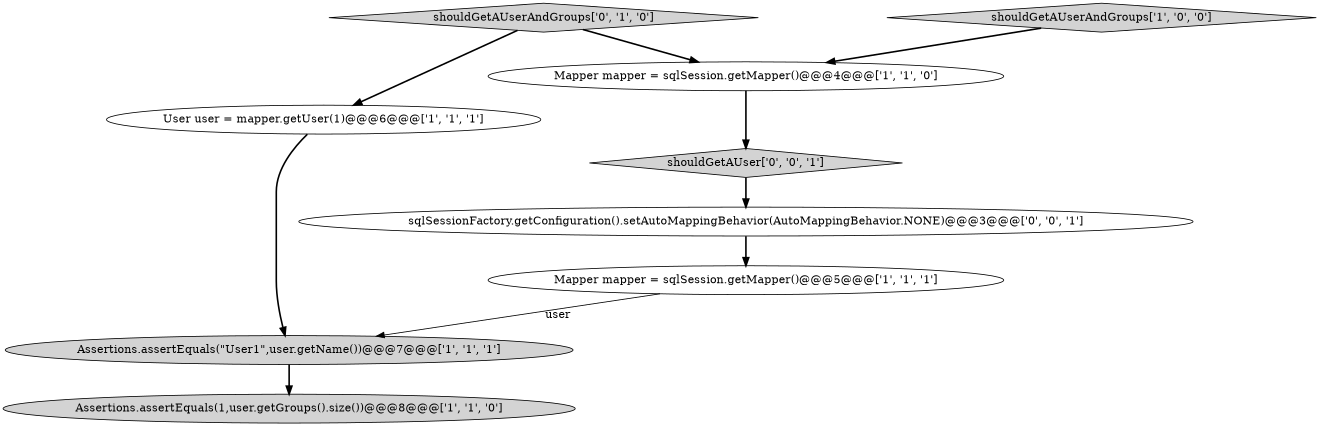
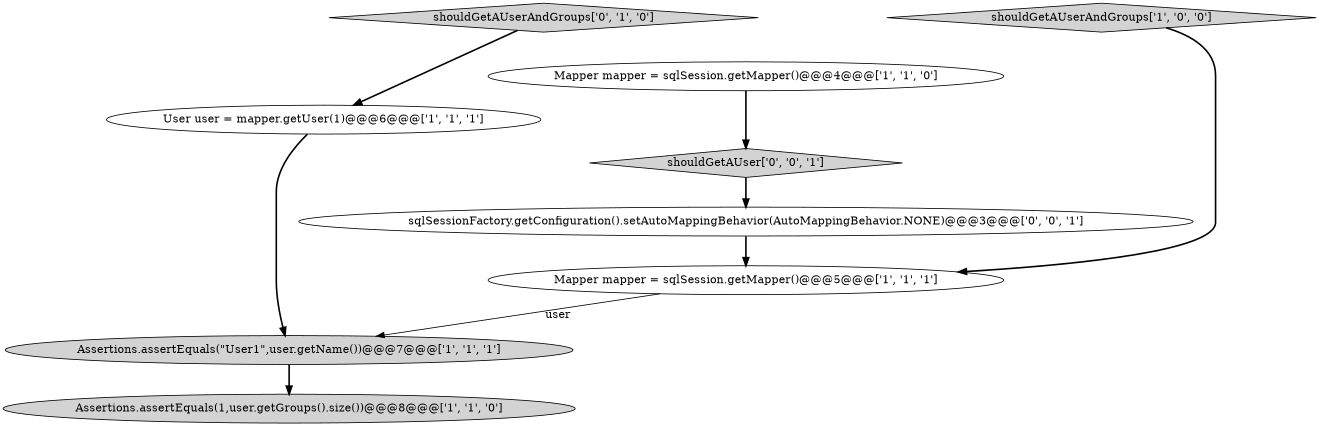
edge "shouldGetAUserAndGroups['0', '1', '0']" -> "Mapper mapper = sqlSession.getMapper()@@@4@@@['1', '1', '0']": removed
edge "shouldGetAUserAndGroups['1', '0', '0']" -> "Mapper mapper = sqlSession.getMapper()@@@4@@@['1', '1', '0']": now "shouldGetAUserAndGroups['1', '0', '0']" -> "Mapper mapper = sqlSession.getMapper()@@@5@@@['1', '1', '1']"
